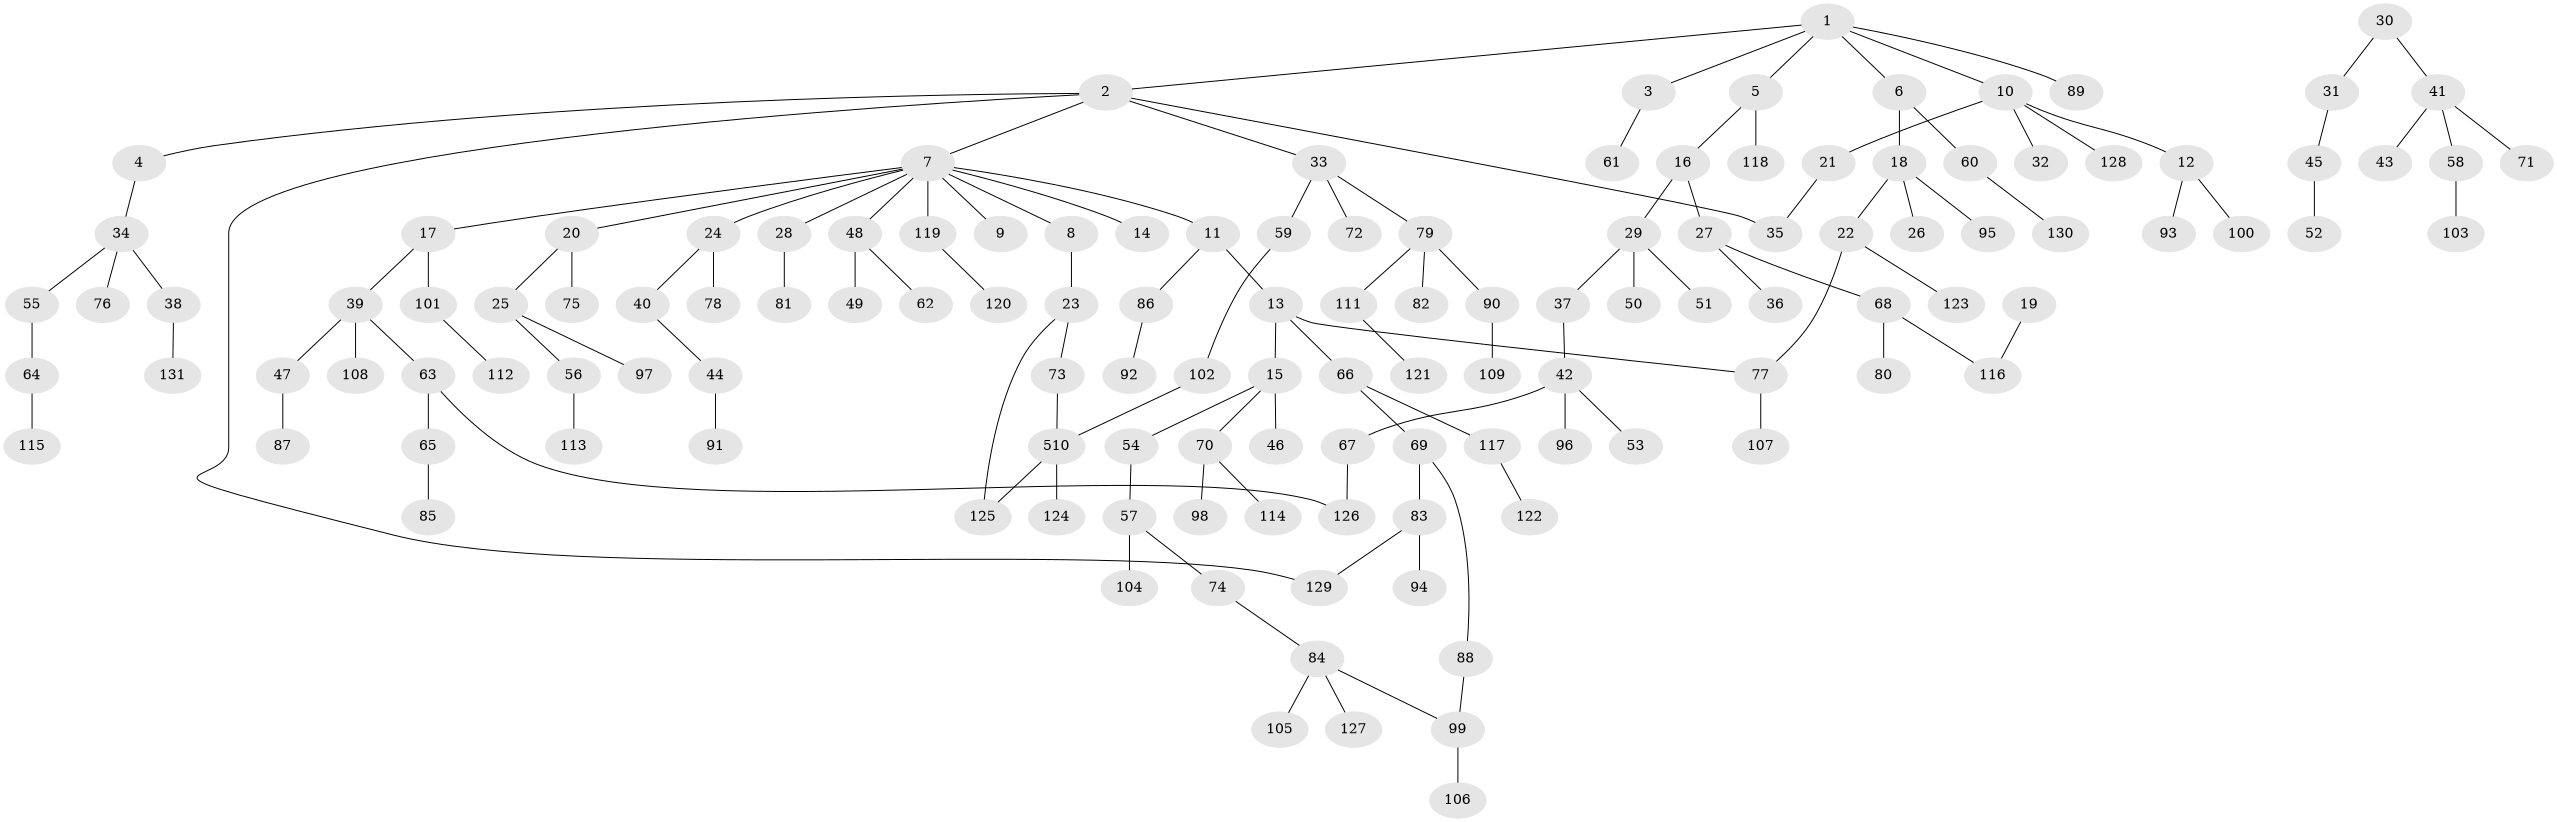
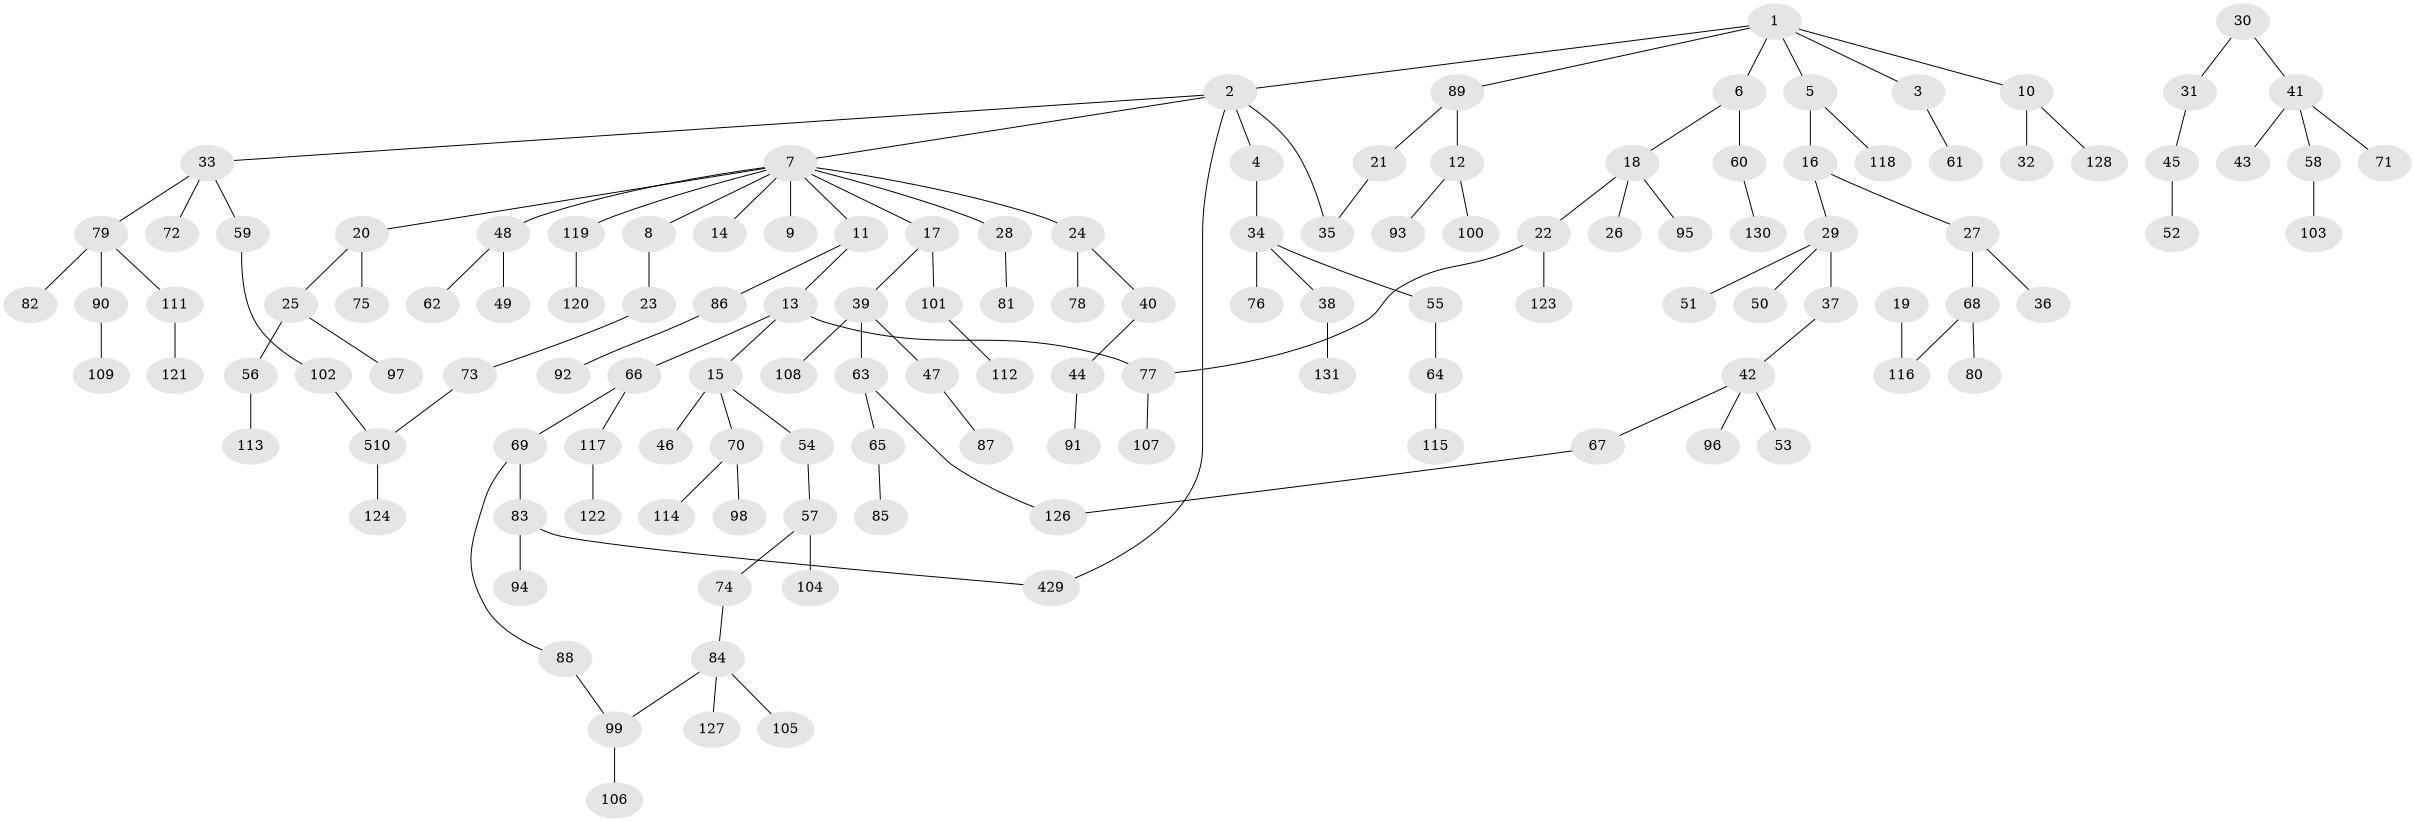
edge "10" -- "21": now "89" -- "21"
edge "10" -- "12": now "89" -- "12"
node "125": removed
node "129": label "129" -> "429"
